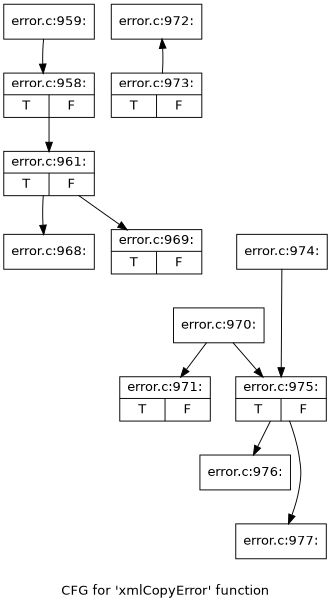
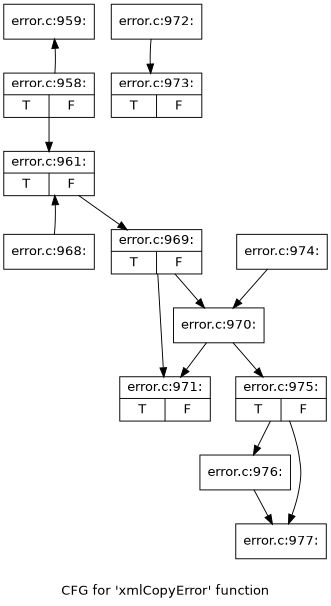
edge "error.c:959:" -> "error.c:958:": reversed
edge "error.c:973:" -> "error.c:972:": reversed
edge "error.c:961:" -> "error.c:968:": reversed
edge "error.c:969:" -> "error.c:970:": added
edge "error.c:974:" -> "error.c:975:": now "error.c:974:" -> "error.c:970:"
edge "error.c:969:" -> "error.c:971:": added
edge "error.c:976:" -> "error.c:977:": added
